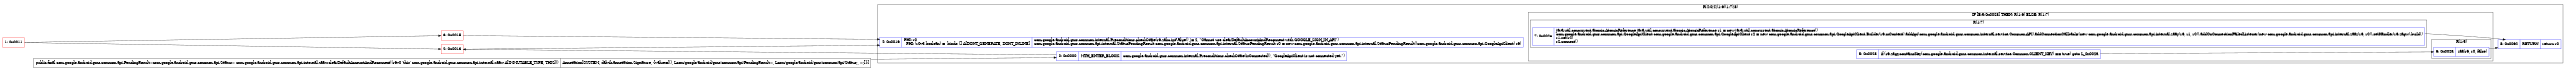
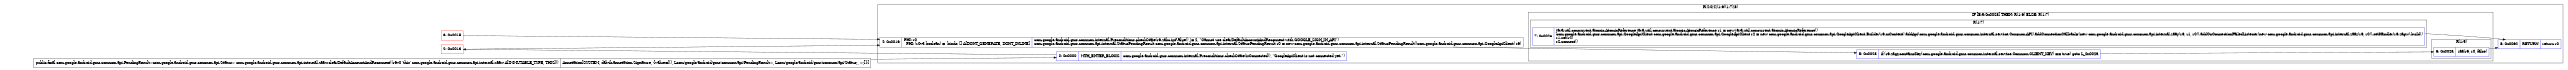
node "1: 0x0011": removed
edge "4: 0x0016" -> "5: 0x0028": added
